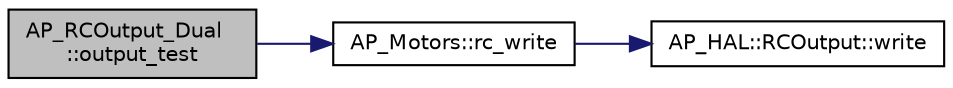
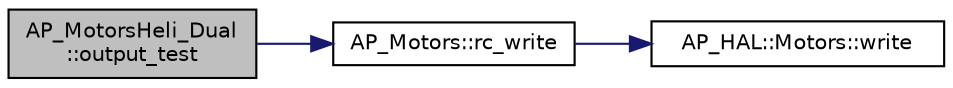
node "AP_RCOutput_Dual ::output_test": label "AP_RCOutput_Dual ::output_test" -> "AP_MotorsHeli_Dual ::output_test"
node "AP_HAL::RCOutput::write": label "AP_HAL::RCOutput::write" -> "AP_HAL::Motors::write"
